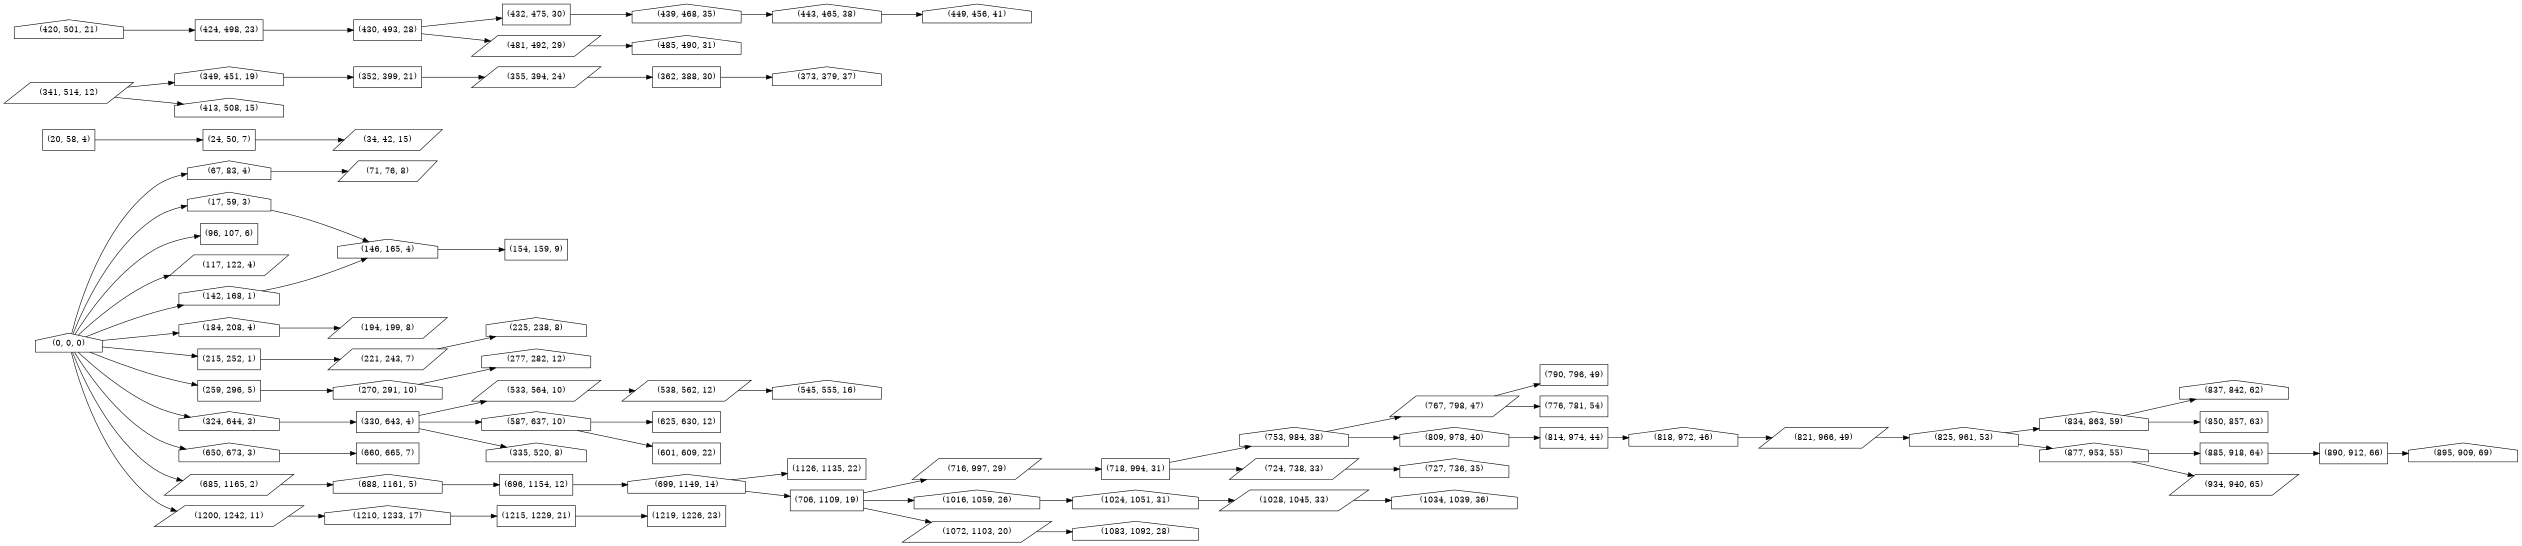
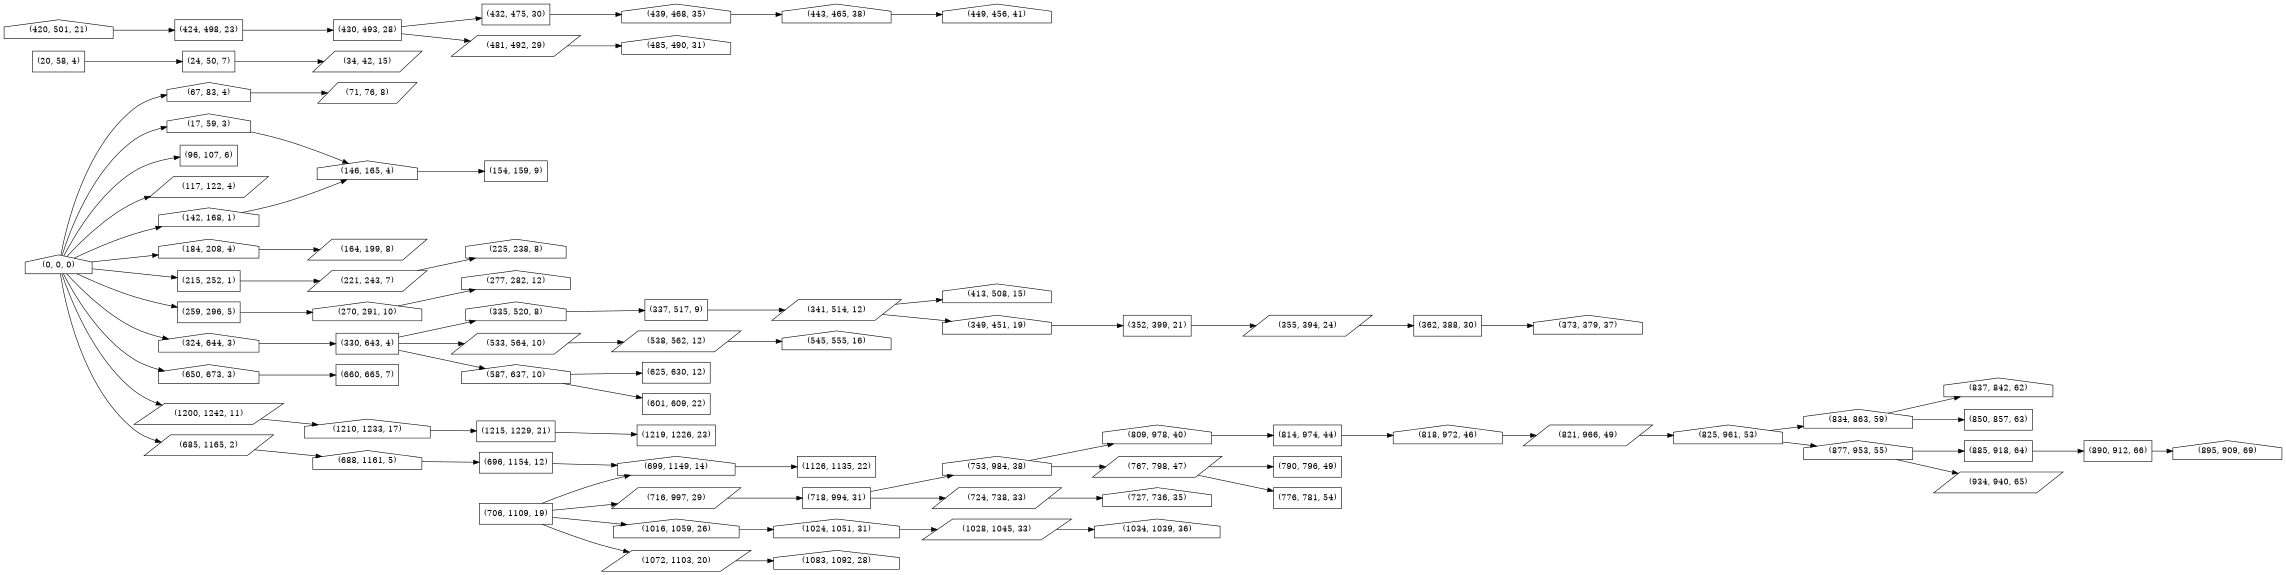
node "(337, 517, 9)": added
node "(194, 199, 8)": label "(194, 199, 8)" -> "(164, 199, 8)"
edge "(699, 1149, 14)" -> "(706, 1109, 19)": reversed
